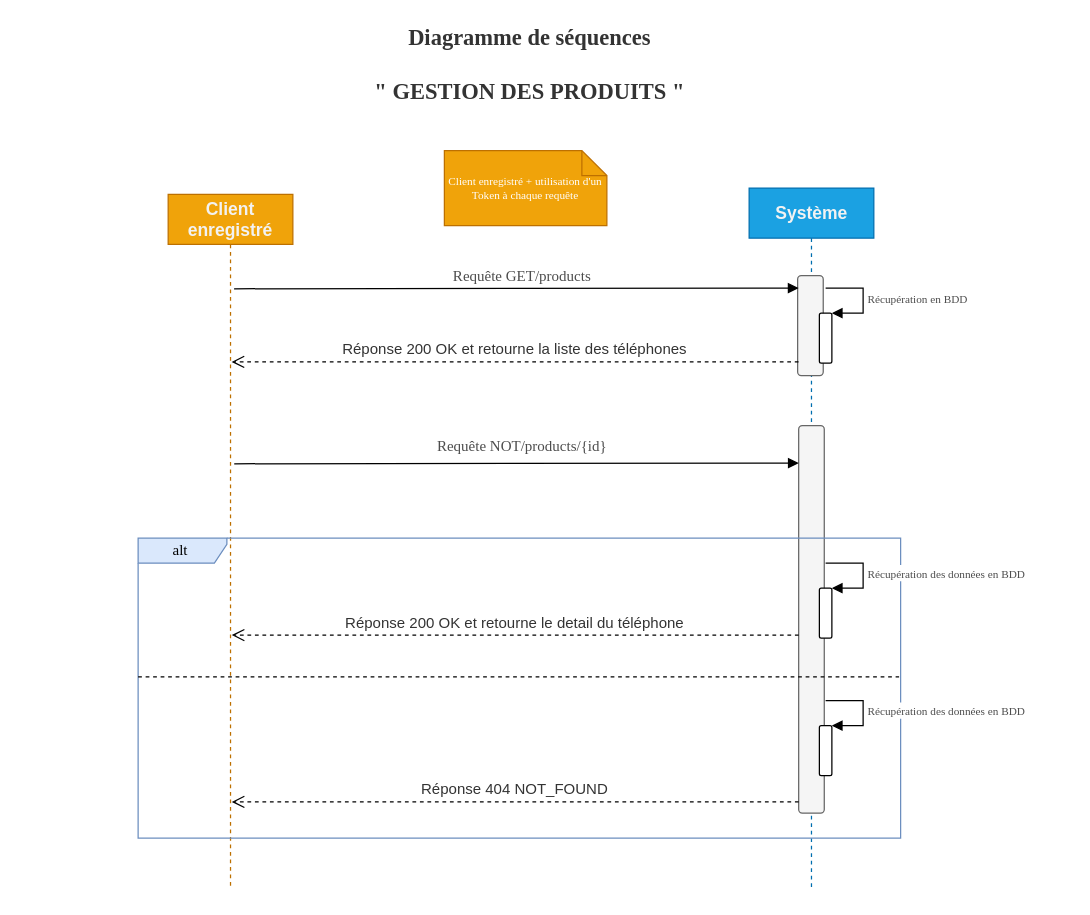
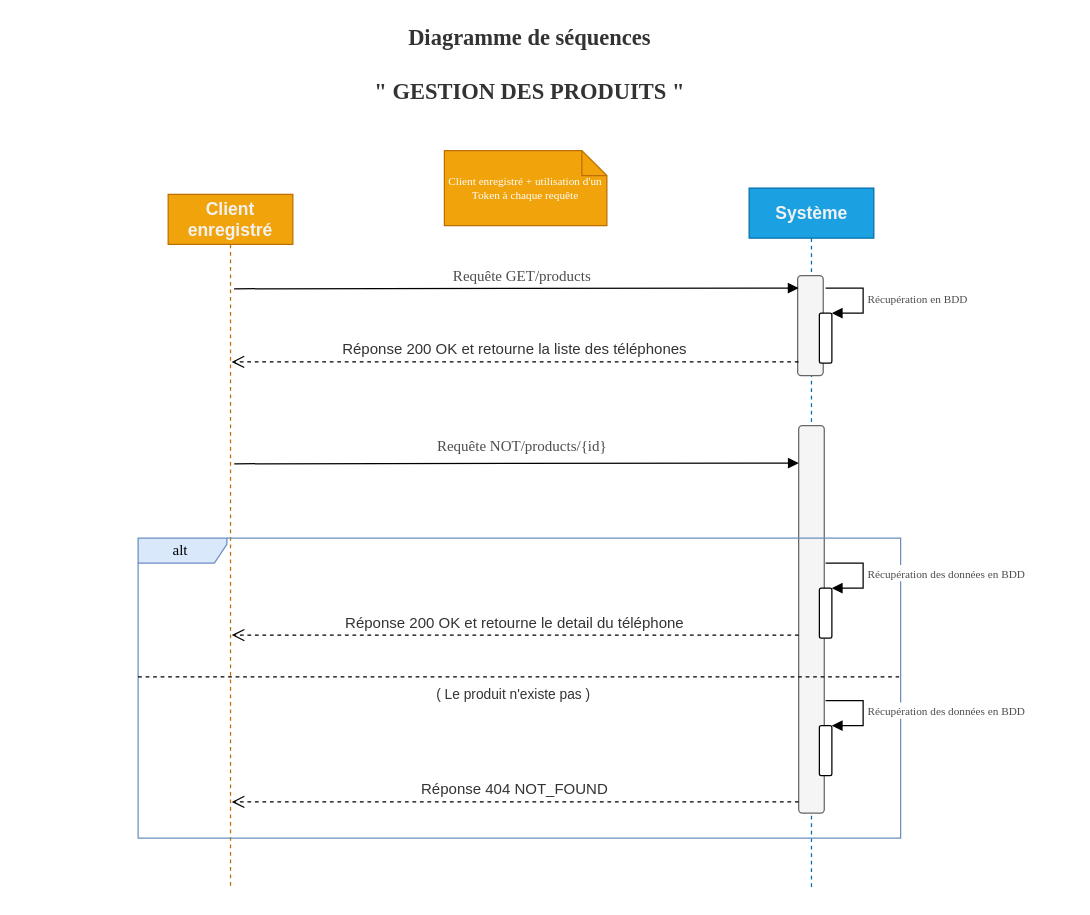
node "( Le produit n'existe pas )": added
